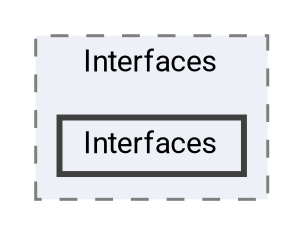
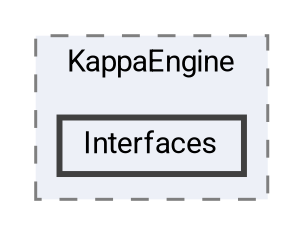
cluster "Interfaces": label "Interfaces" -> "KappaEngine"
